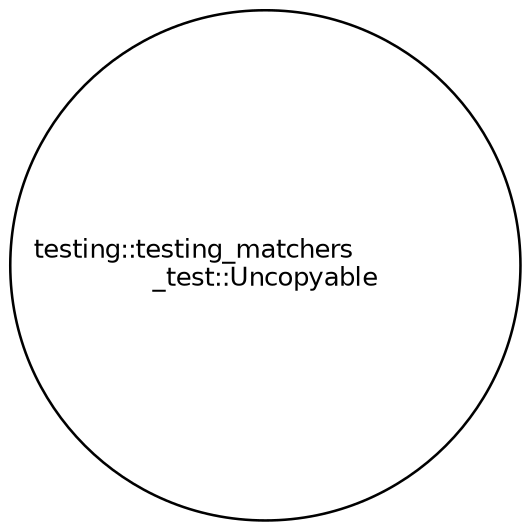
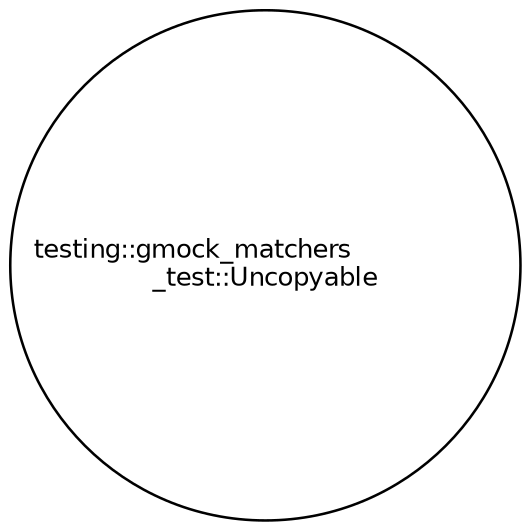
node "testing::testing_matchers _test::Uncopyable": label "testing::testing_matchers _test::Uncopyable" -> "testing::gmock_matchers _test::Uncopyable"
